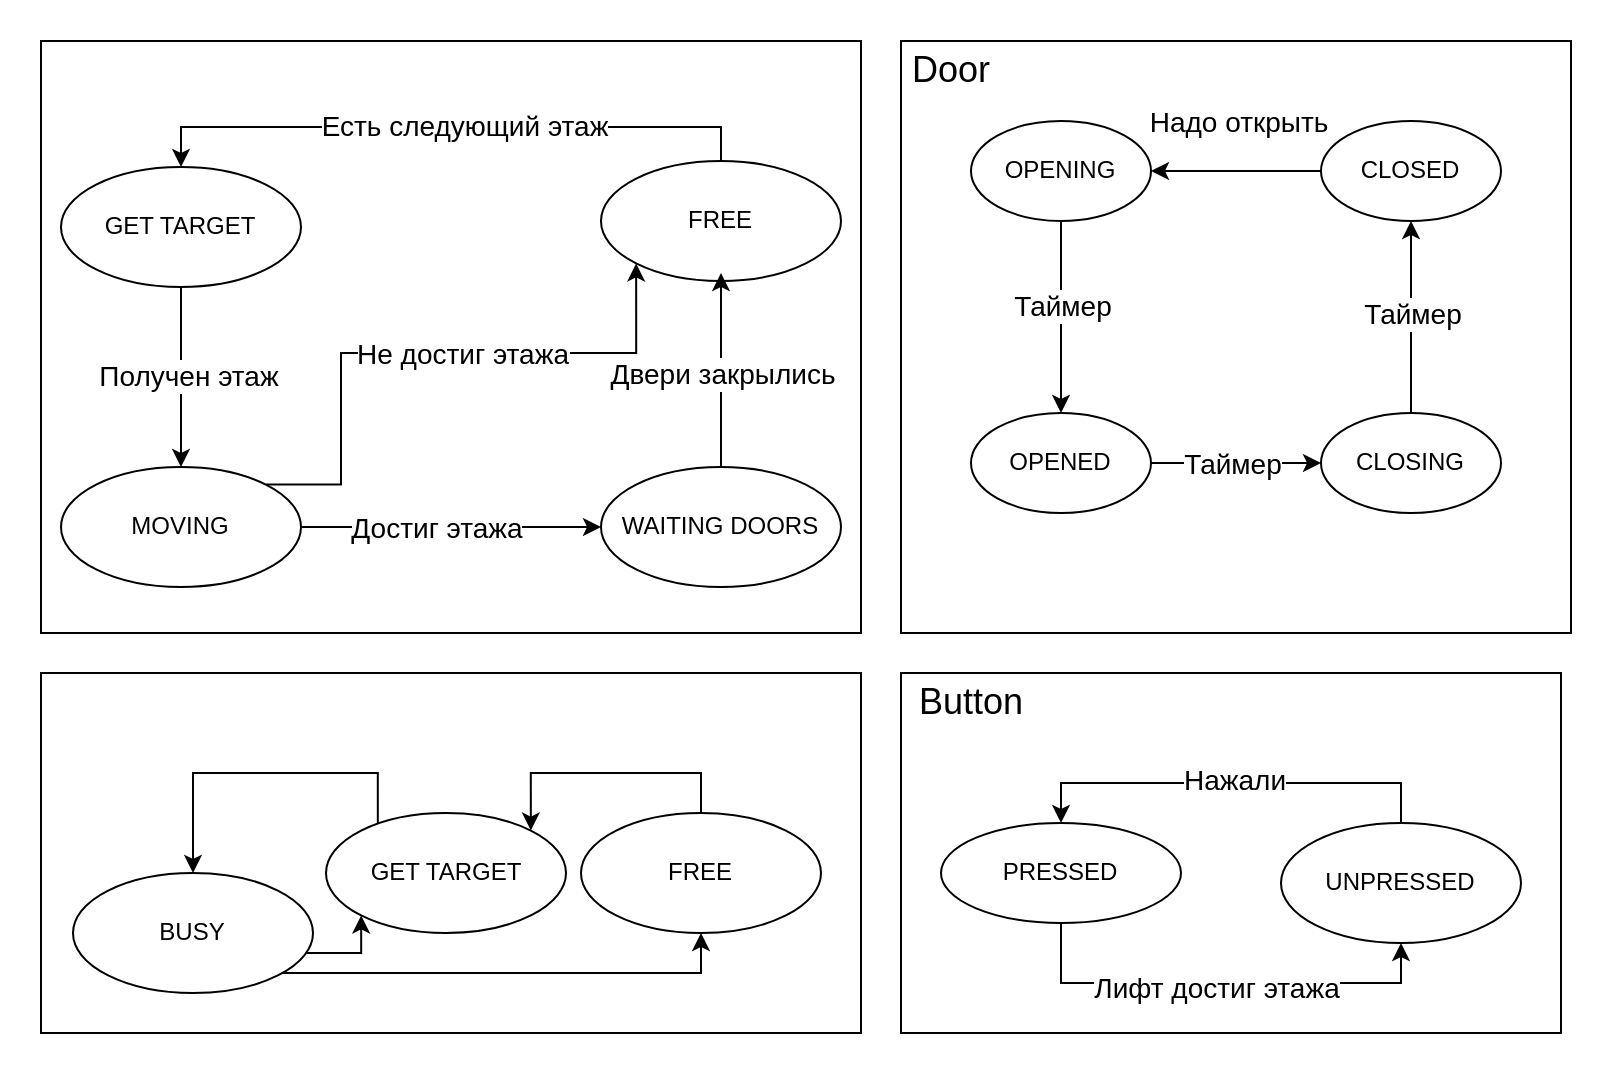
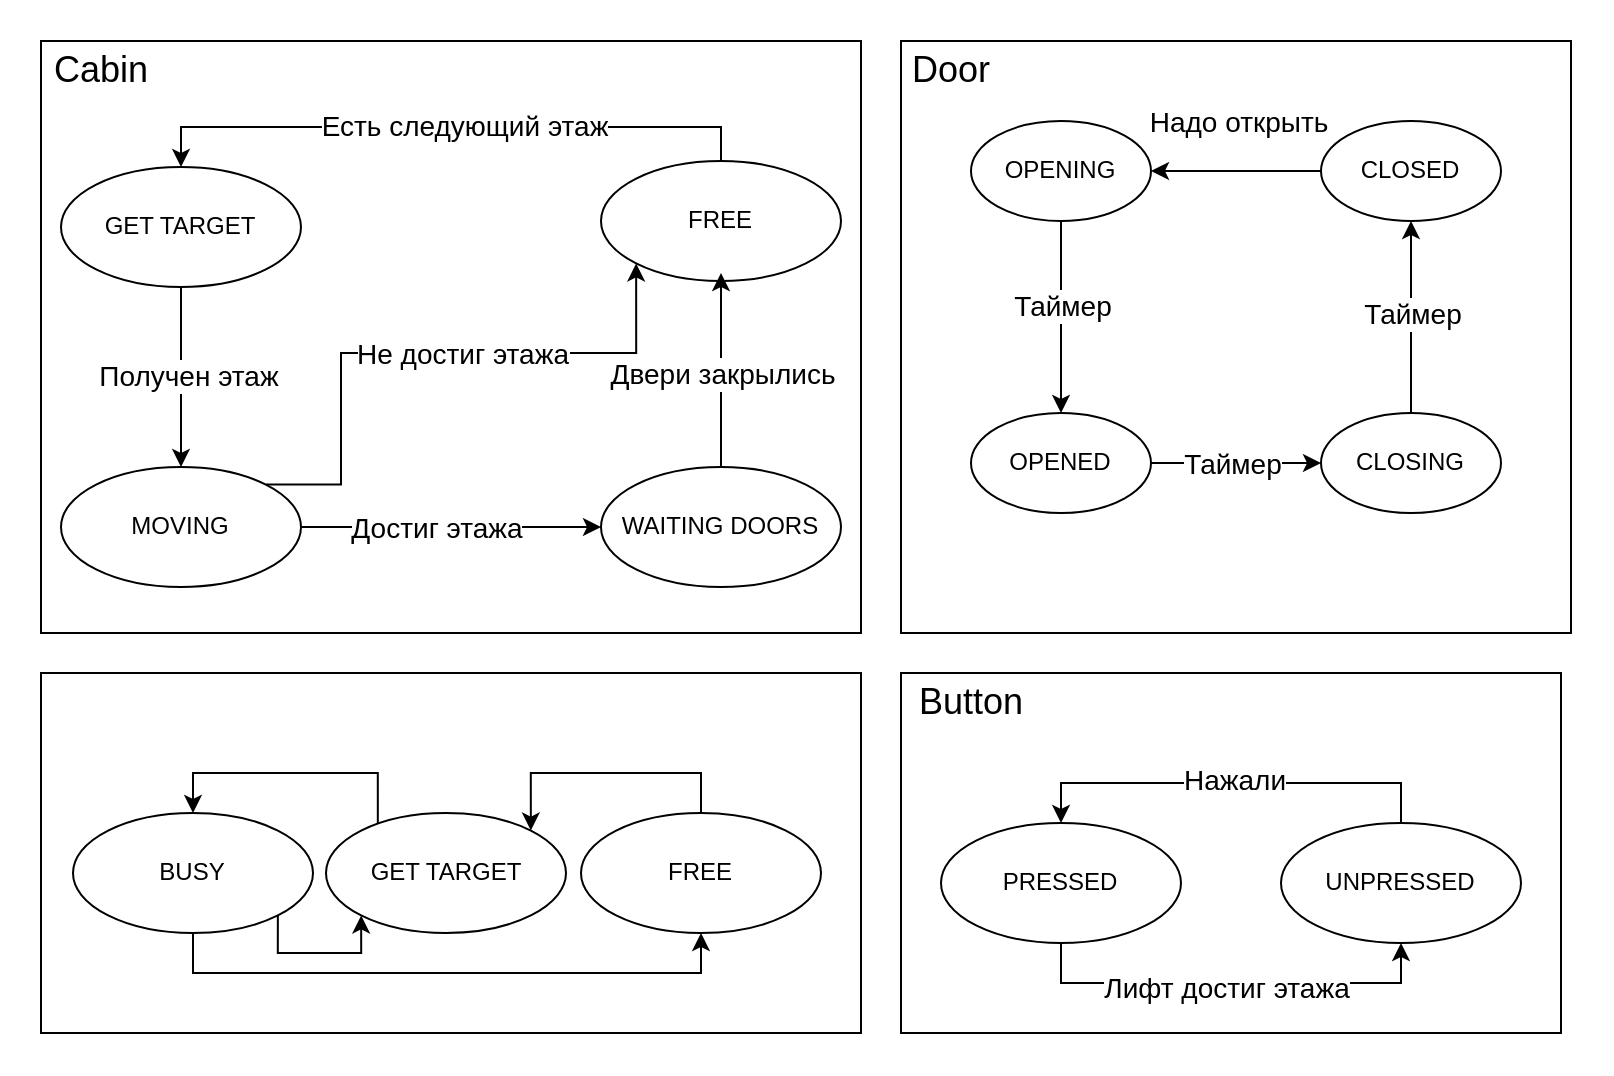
node "Cabin": added
node "PRESSED": size 240x100 -> 240x120
node "BUSY": moved (193, 933) -> (193, 873)
